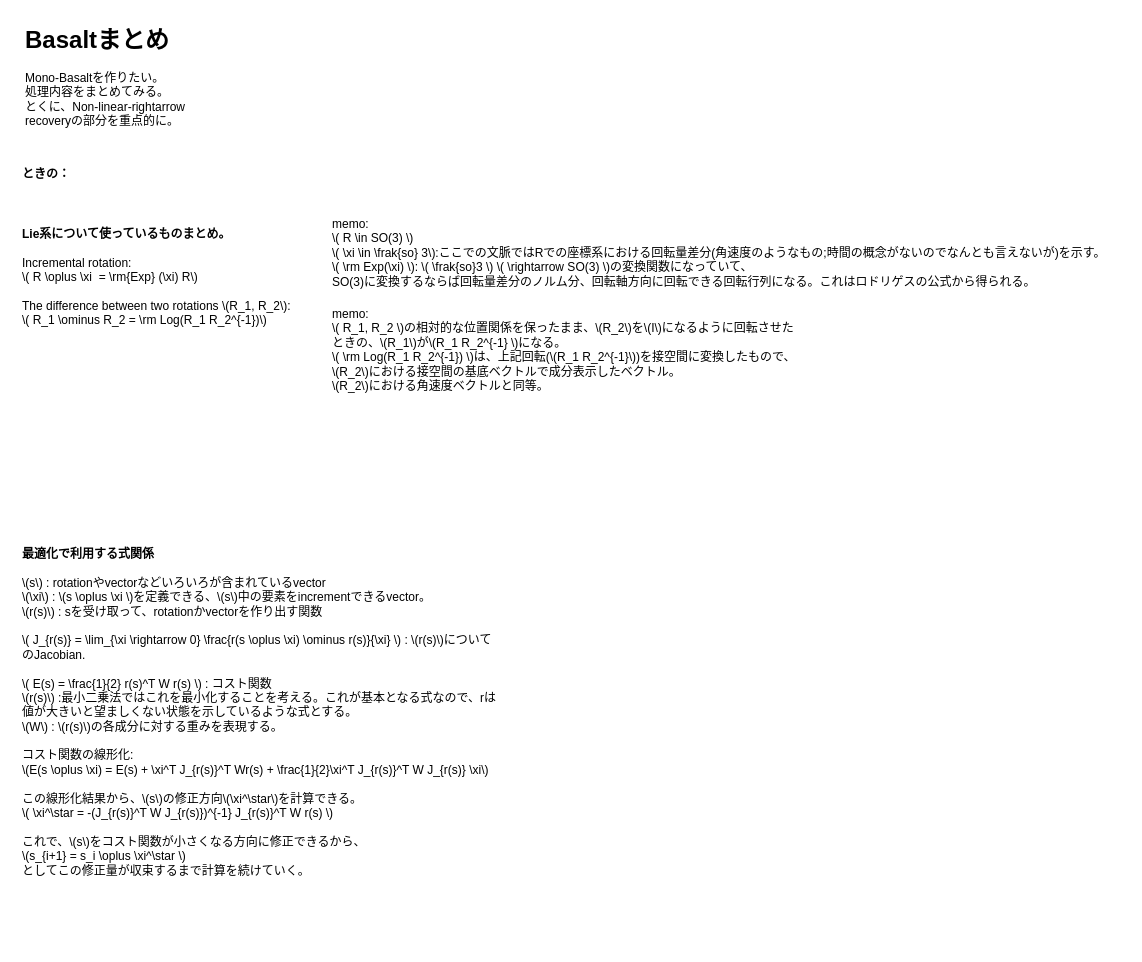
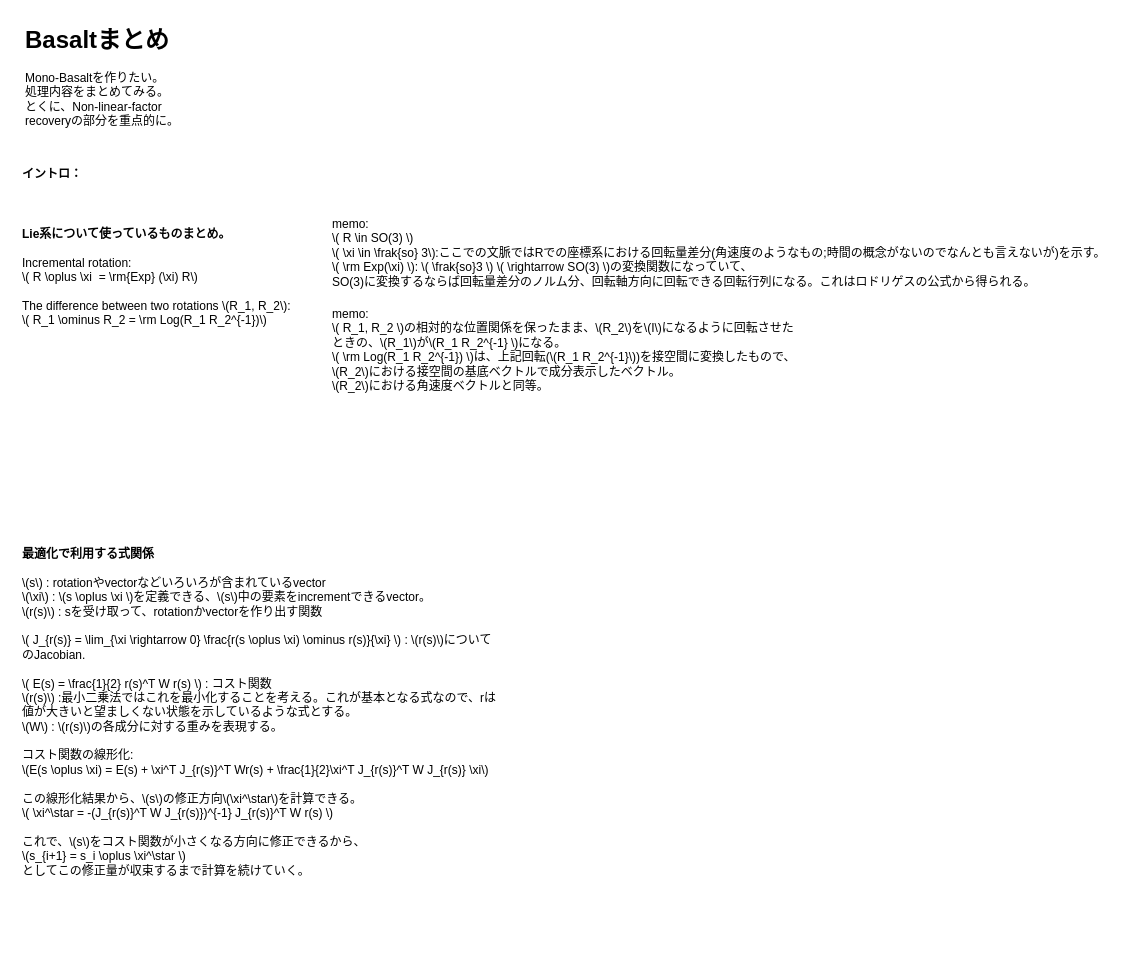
node "BasaltまとめMono-Basaltを作りたい。 処理内容をまとめてみる。 とくに、Non-linear-rightarrow recoveryの部分を重点的に。": label "BasaltまとめMono-Basaltを作りたい。 処理内容をまとめてみる。 とくに、Non-linear-rightarrow recoveryの部分を重点的に。" -> "BasaltまとめMono-Basaltを作りたい。 処理内容をまとめてみる。 とくに、Non-linear-factor recoveryの部分を重点的に。"
node "ときの：": label "ときの：" -> "イントロ："
